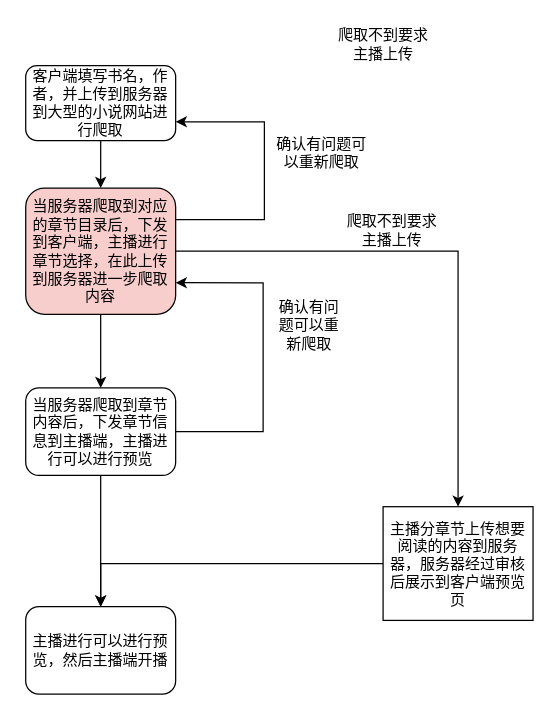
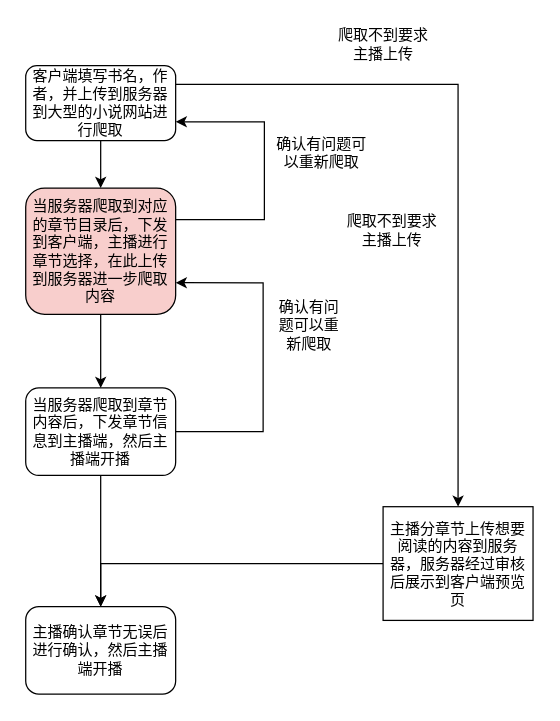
edge "客户端填写书名，作者，并上传到服务器到大型的小说网站进行爬取" -> "主播分章节上传想要阅读的内容到服务器，服务器经过审核后展示到客户端预览页": added
edge "当服务器爬取到对应的章节目录后，下发到客户端，主播进行章节选择，在此上传到服务器进一步爬取内容" -> "主播分章节上传想要阅读的内容到服务器，服务器经过审核后展示到客户端预览页": removed
node "当服务器爬取到章节内容后，下发章节信息到主播端，主播进行可以进行预览": label "当服务器爬取到章节内容后，下发章节信息到主播端，主播进行可以进行预览" -> "当服务器爬取到章节内容后，下发章节信息到主播端，然后主播端开播"
node "主播进行可以进行预览，然后主播端开播": label "主播进行可以进行预览，然后主播端开播" -> "主播确认章节无误后进行确认，然后主播端开播"
